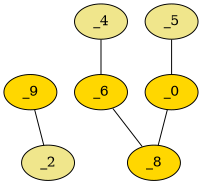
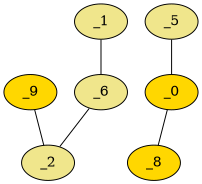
node "_4": label "_4" -> "_1"
node "_6": fillcolor gold -> khaki
edge "_6" -- "_8": now "_6" -- "_2"
